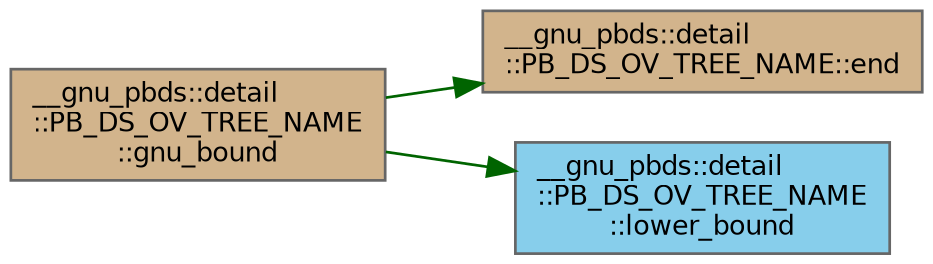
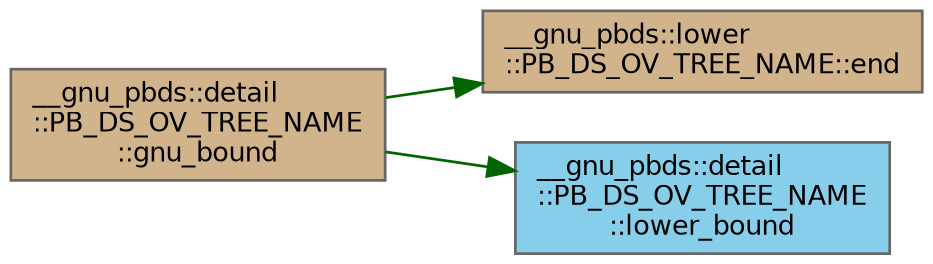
node "__gnu_pbds::detail ::PB_DS_OV_TREE_NAME::end": label "__gnu_pbds::detail ::PB_DS_OV_TREE_NAME::end" -> "__gnu_pbds::lower ::PB_DS_OV_TREE_NAME::end"
